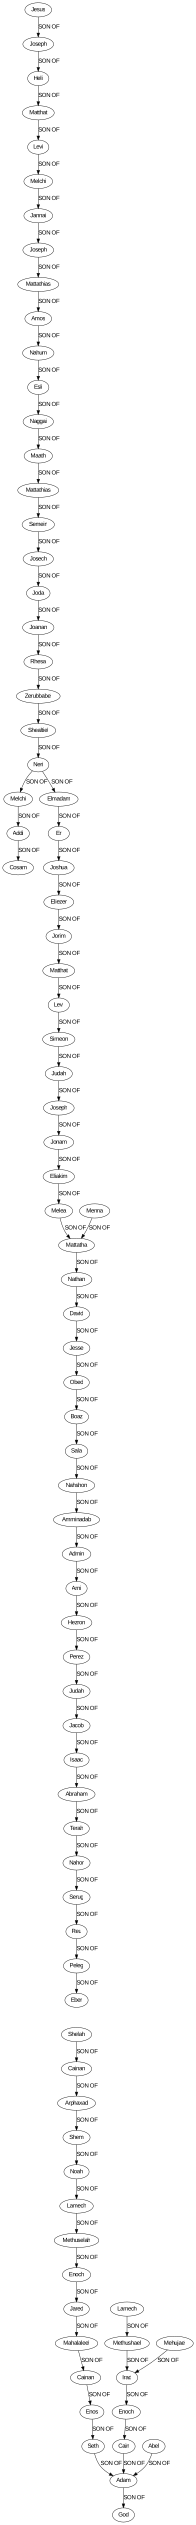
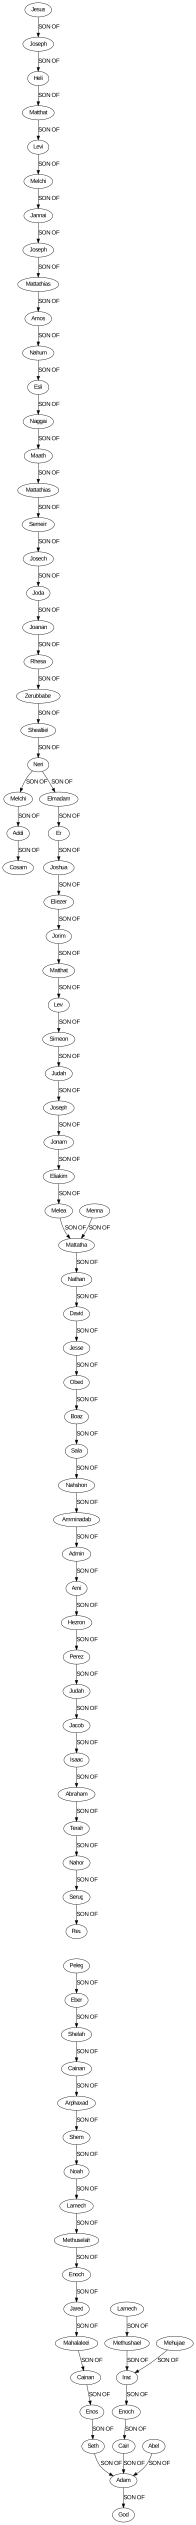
edge "Reu" -> "Peleg": removed, label "SON OF"
edge "Eber" -> "Shelah": added, label "SON OF"
